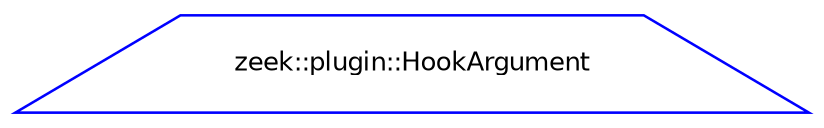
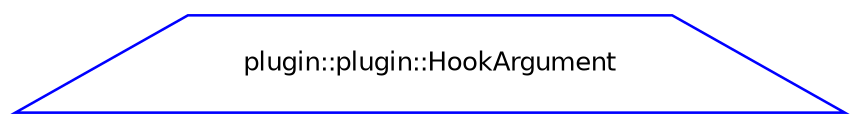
node "zeek::plugin::HookArgument": label "zeek::plugin::HookArgument" -> "plugin::plugin::HookArgument"
